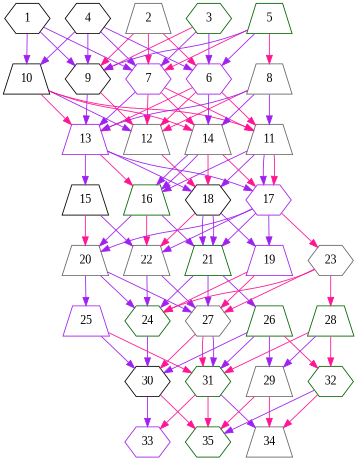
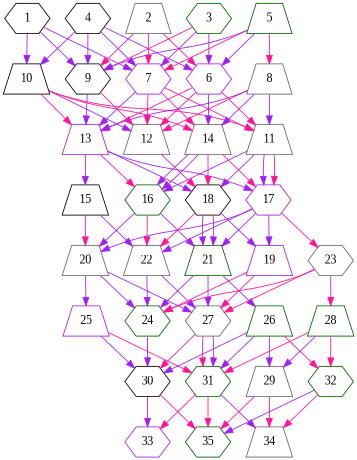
node "16": shape trapezium -> hexagon
